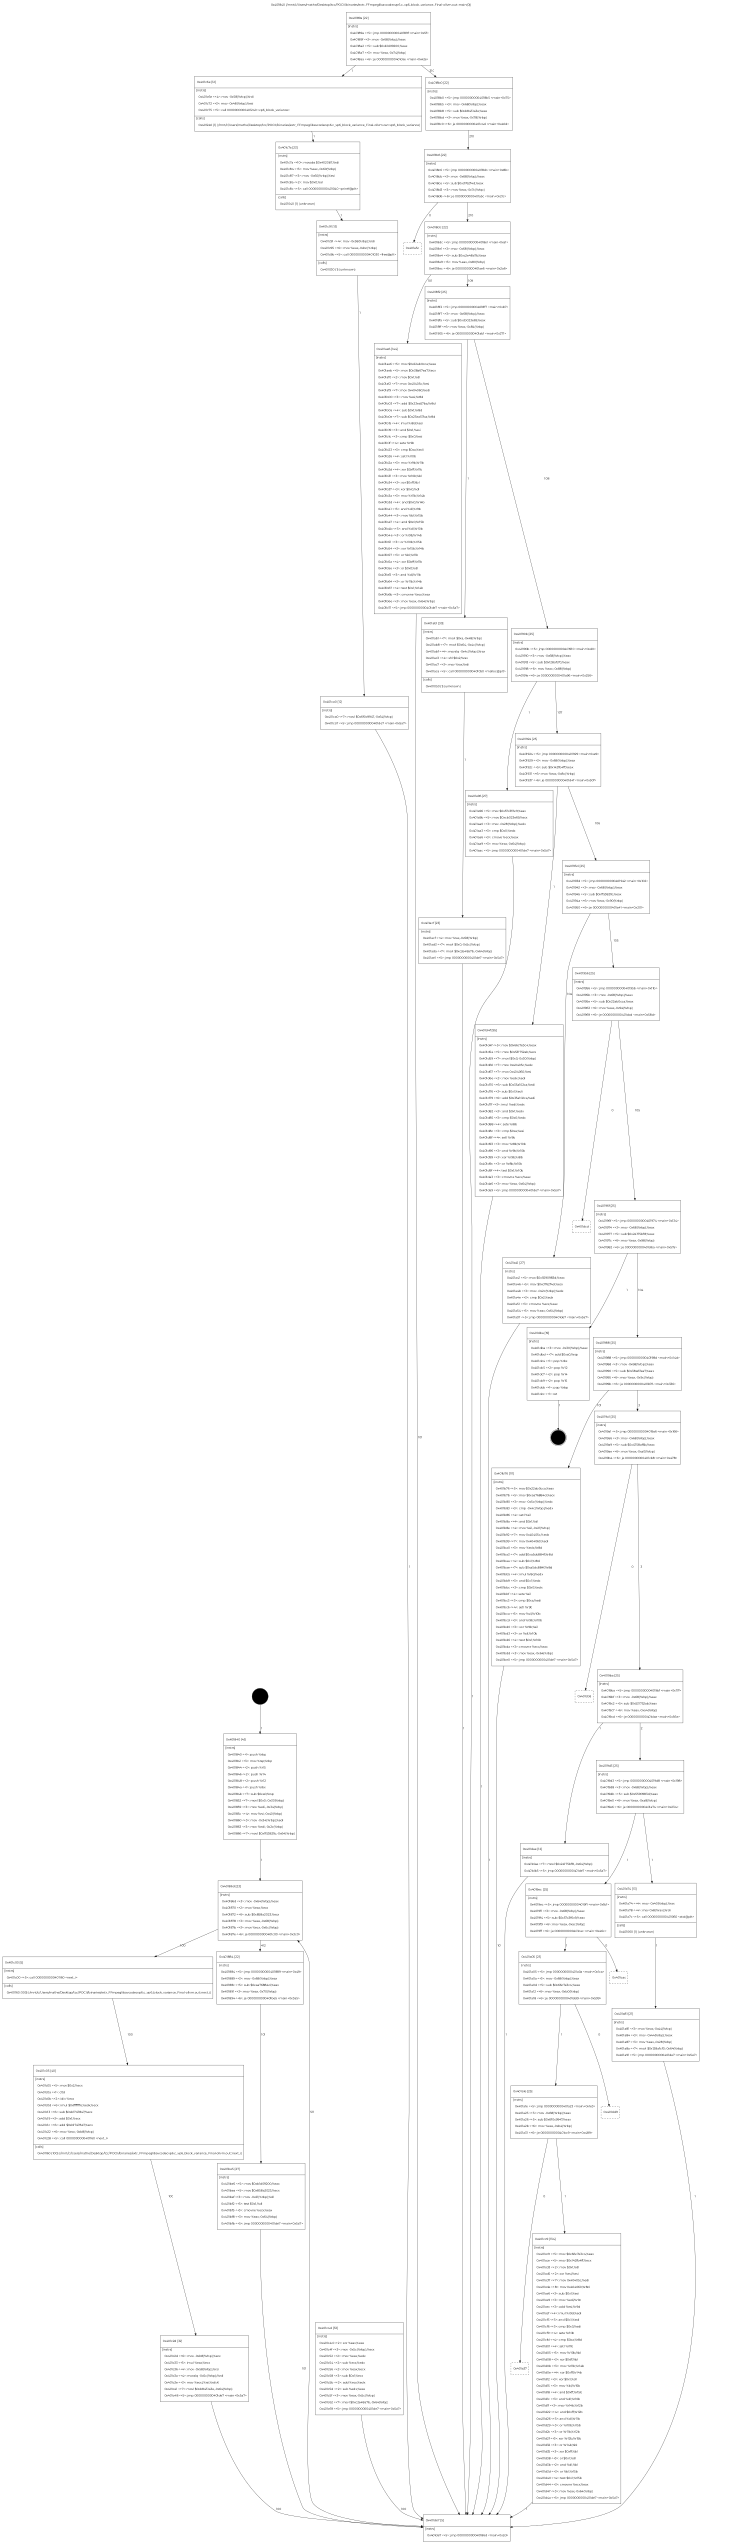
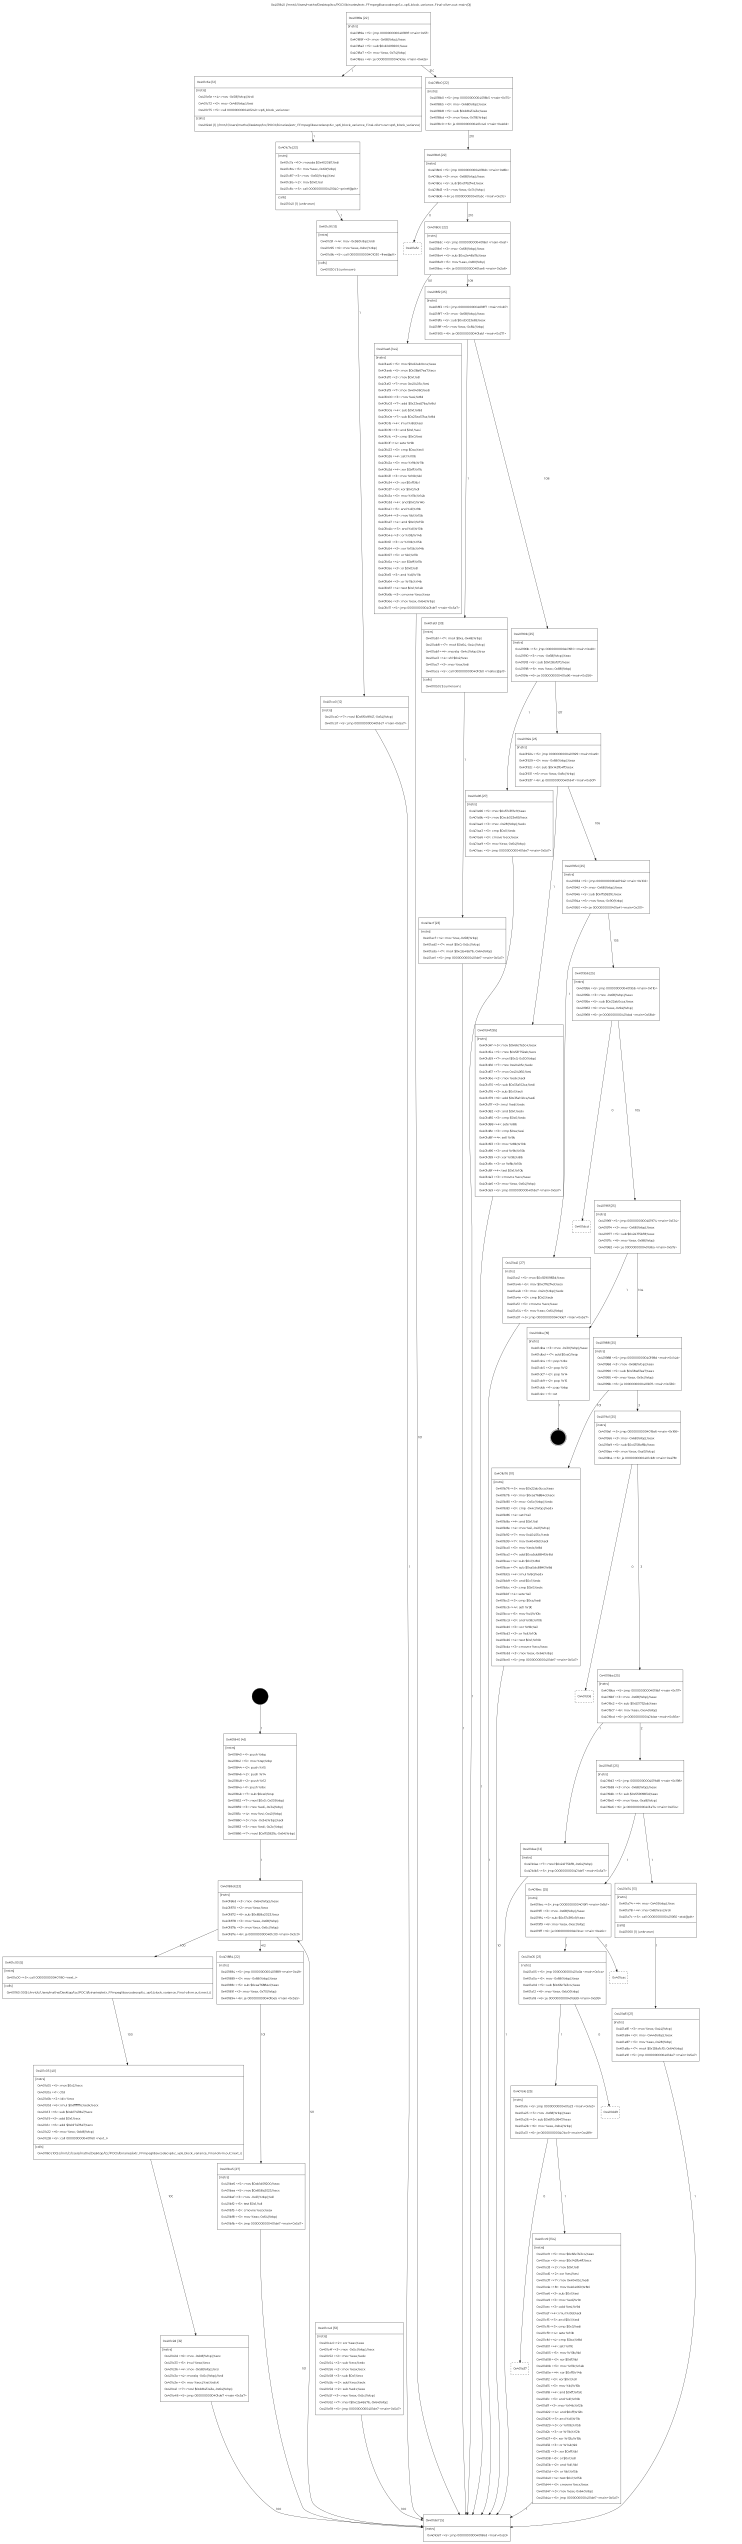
edge "0x40193d [25]" -> "0x401a41 [27]": label " 104" -> " 1"
